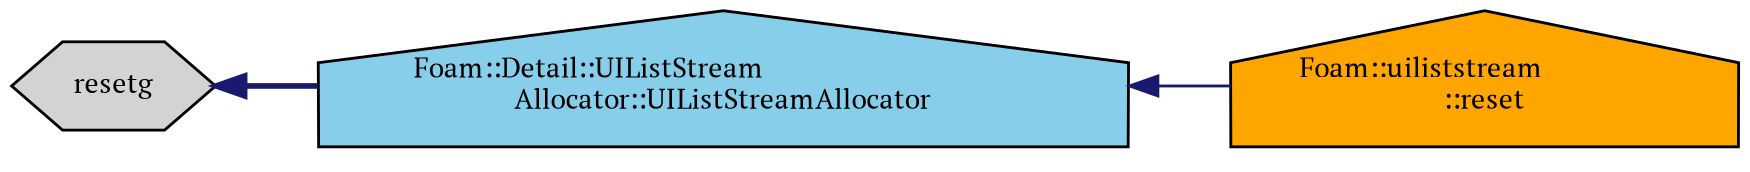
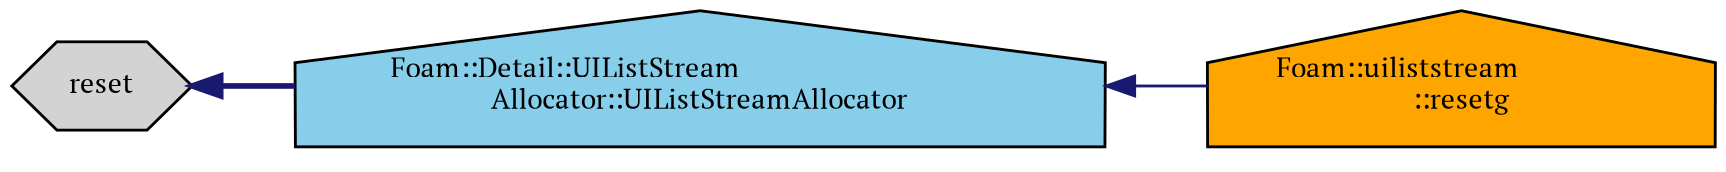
node "resetg": label "resetg" -> "reset"
node "Foam::uiliststream ::reset": label "Foam::uiliststream ::reset" -> "Foam::uiliststream ::resetg"
